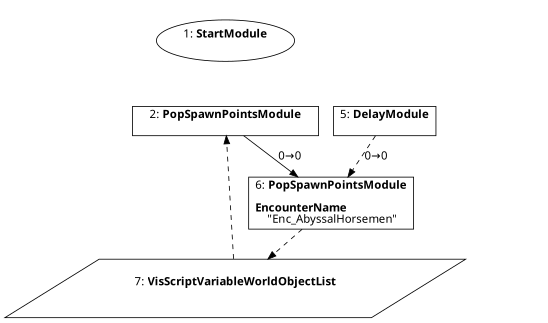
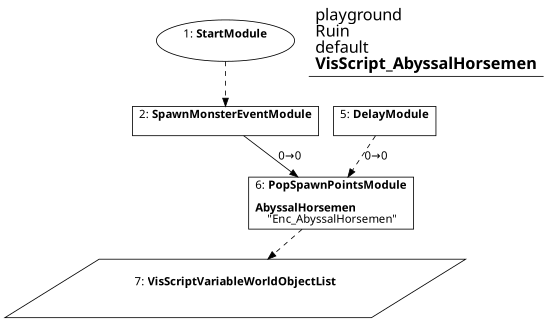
node "playground": added
node "2:": text "PopSpawnPointsModule" -> "SpawnMonsterEventModule"
edge "7:" -> "2:": now "1:" -> "2:"
node "6:": text "EncounterName" -> "AbyssalHorsemen"
